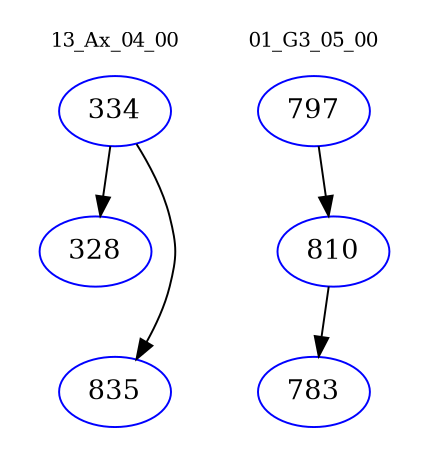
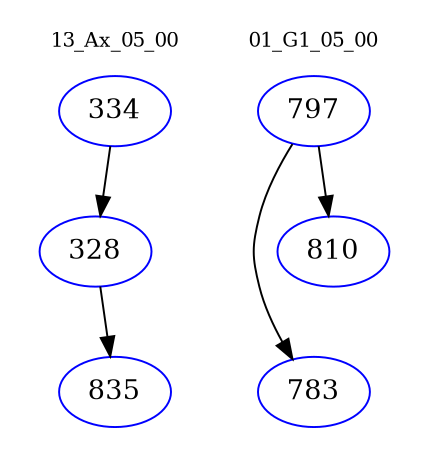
cluster "13_Ax_04_00": label "13_Ax_04_00" -> "13_Ax_05_00"
cluster "01_G3_05_00": label "01_G3_05_00" -> "01_G1_05_00"
edge "334" -> "835": now "328" -> "835"
edge "810" -> "783": now "797" -> "783"
